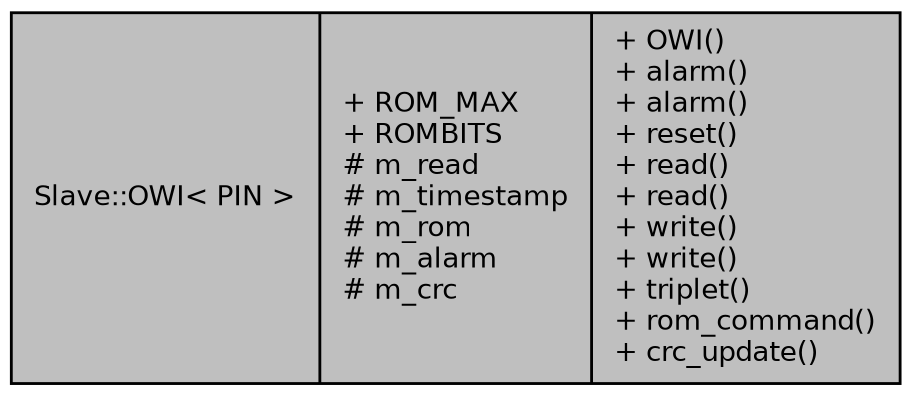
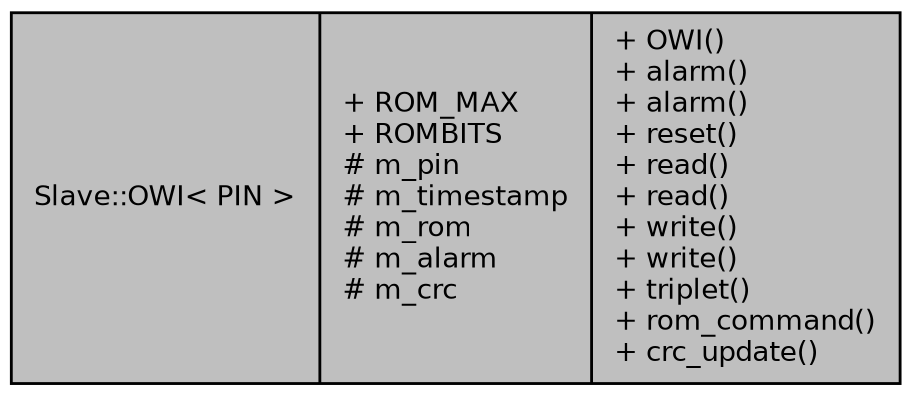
node "Slave::OWI< PIN >": text "# m_read" -> "# m_pin"
